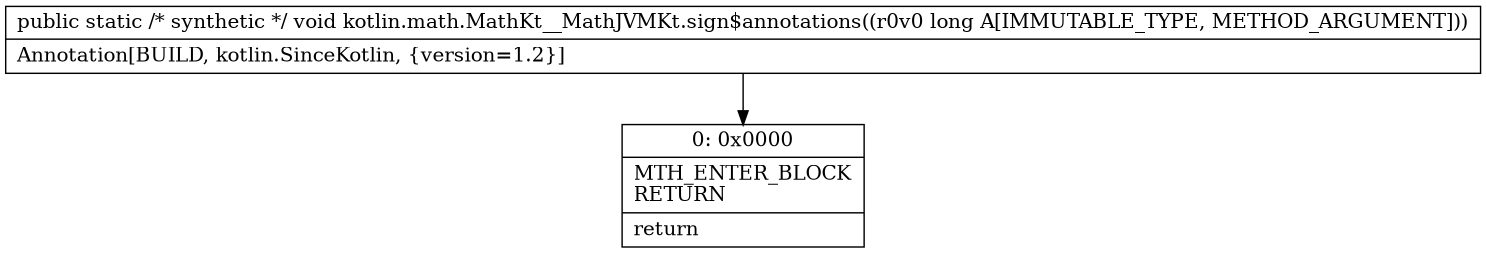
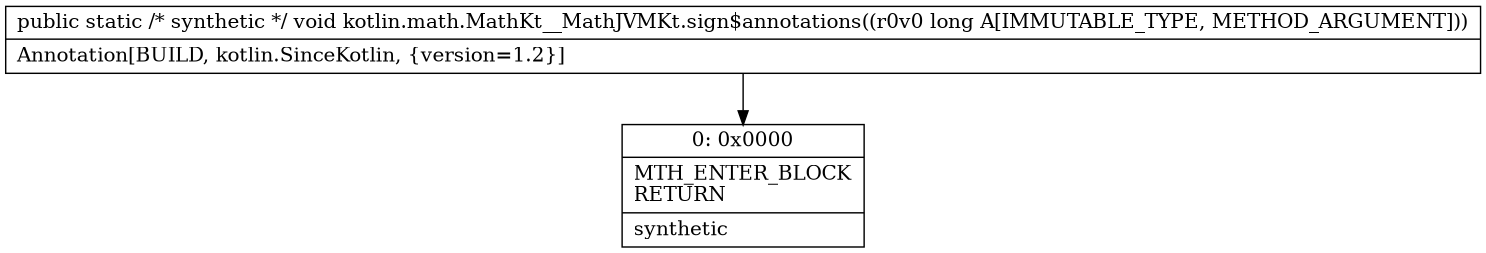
node "0: 0x0000": text "return" -> "synthetic"
